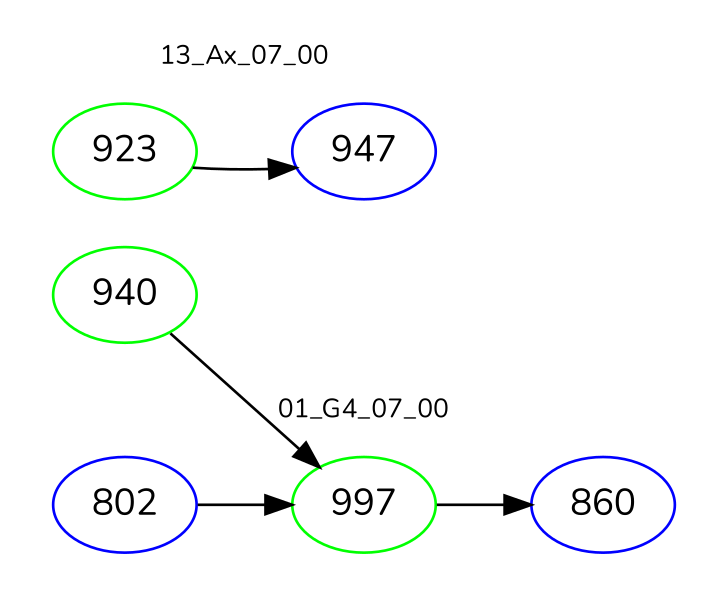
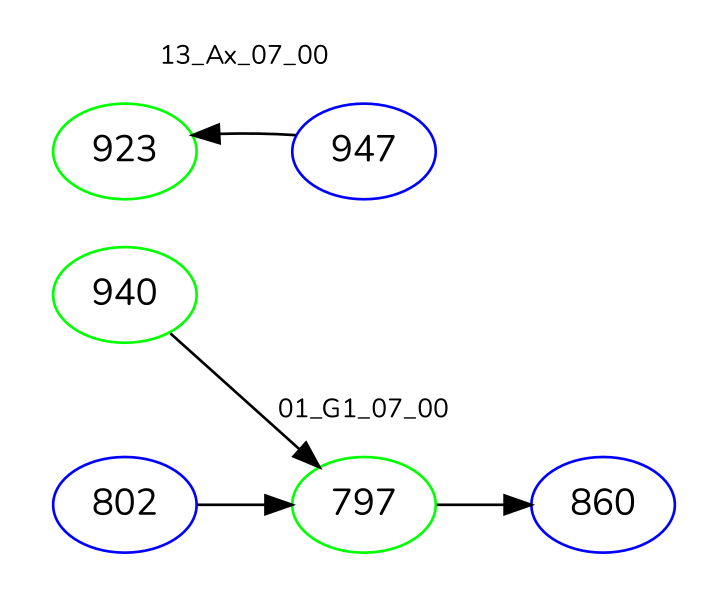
edge "923" -> "947": reversed
cluster "01_G4_07_00": label "01_G4_07_00" -> "01_G1_07_00"
node "997": label "997" -> "797"
